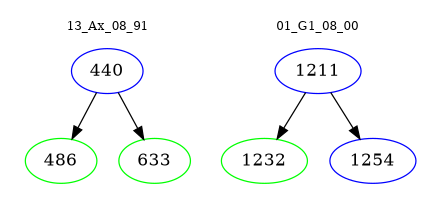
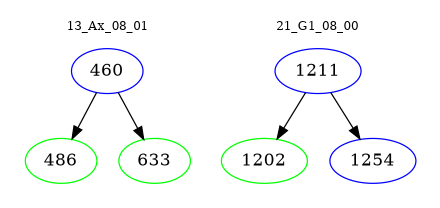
cluster "13_Ax_08_91": label "13_Ax_08_91" -> "13_Ax_08_01"
cluster "01_G1_08_00": label "01_G1_08_00" -> "21_G1_08_00"
node "440": label "440" -> "460"
node "1232": label "1232" -> "1202"
